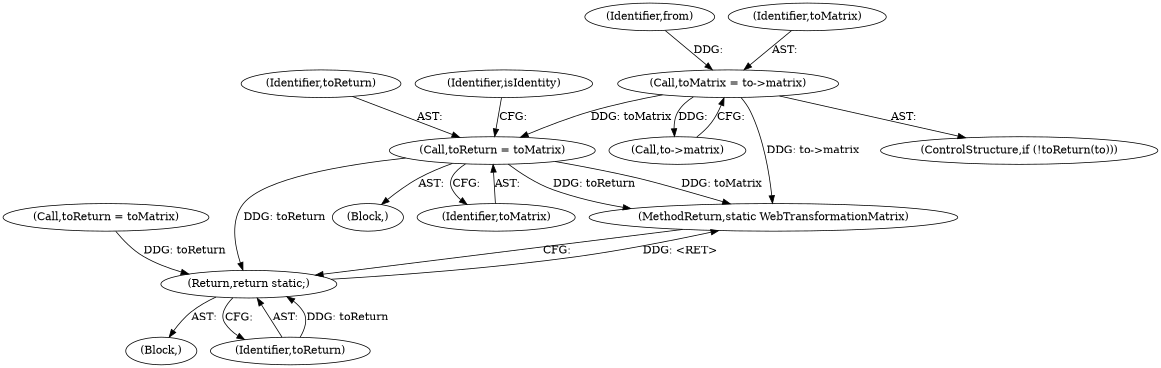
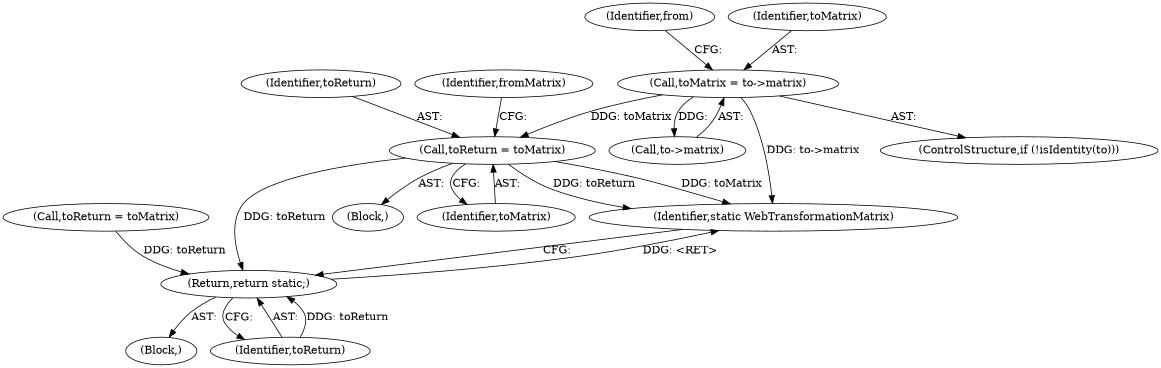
edge "(Identifier,from)" -> "(Call,toMatrix = to->matrix)": label "DDG: " -> "CFG: "
node "(Identifier,isIdentity)": label "(Identifier,isIdentity)" -> "(Identifier,fromMatrix)"
edge "(Call,to->matrix)" -> "(Call,toMatrix = to->matrix)": label "CFG: " -> "AST: "
node "(ControlStructure,if (!toReturn(to)))": label "(ControlStructure,if (!toReturn(to)))" -> "(ControlStructure,if (!isIdentity(to)))"
node "(MethodReturn,static WebTransformationMatrix)": label "(MethodReturn,static WebTransformationMatrix)" -> "(Identifier,static WebTransformationMatrix)"
